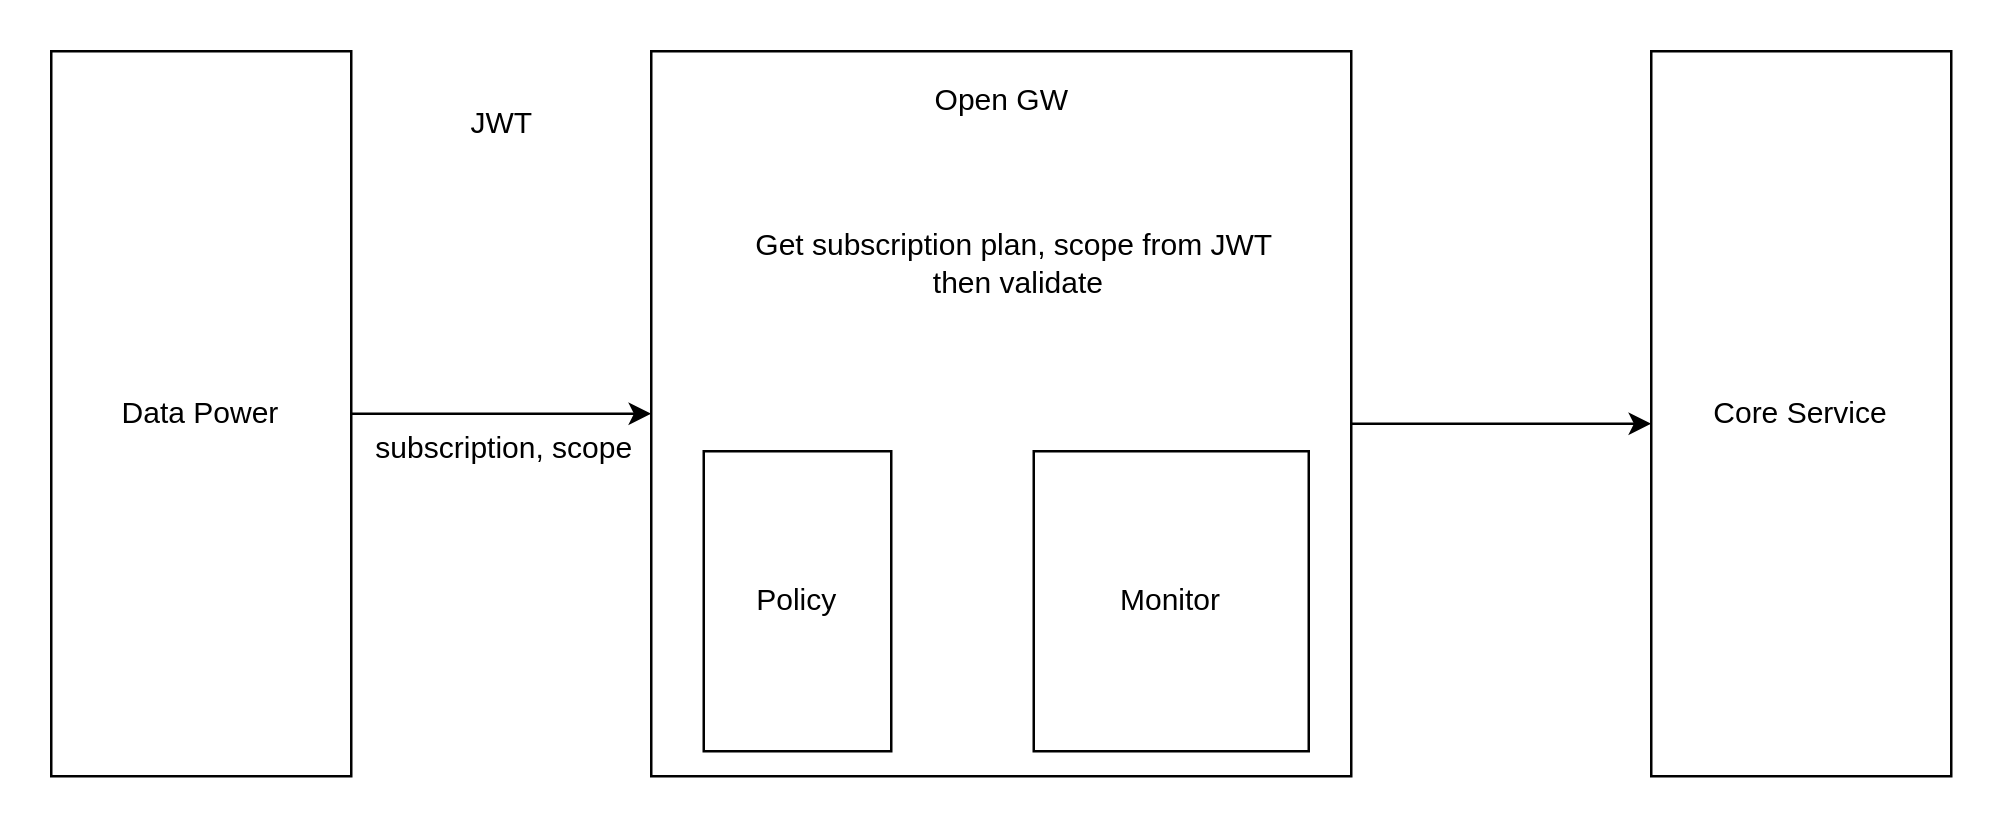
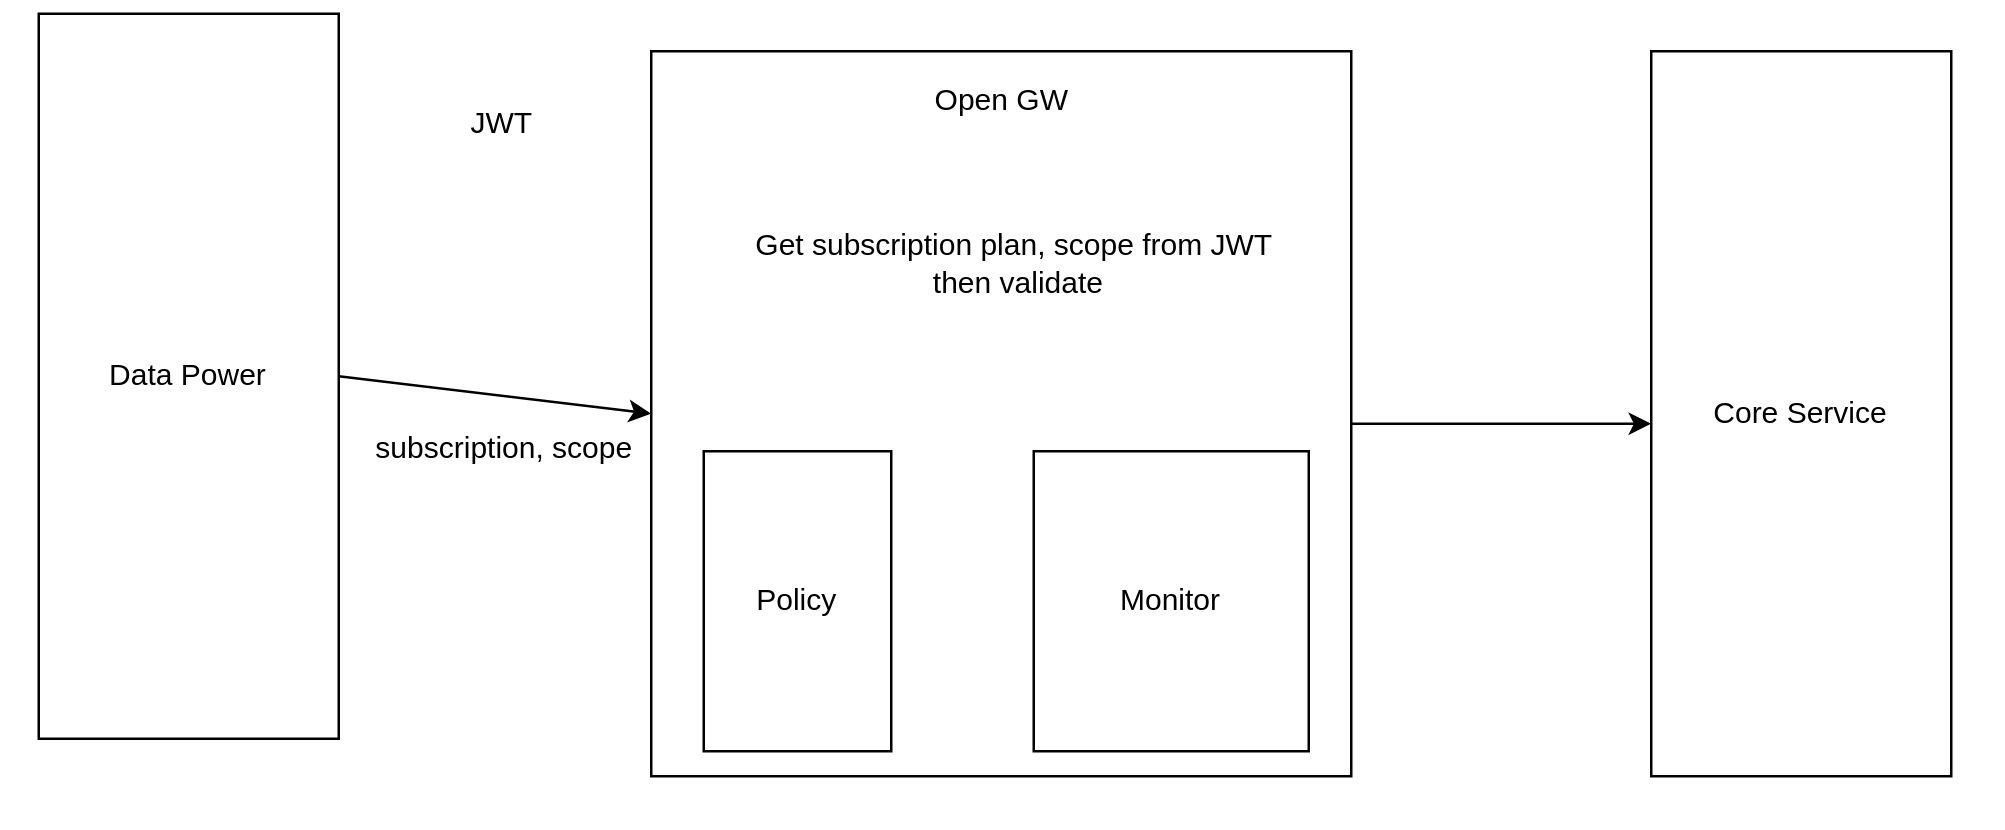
node "Data Power": moved (201, 414) -> (189, 376)
